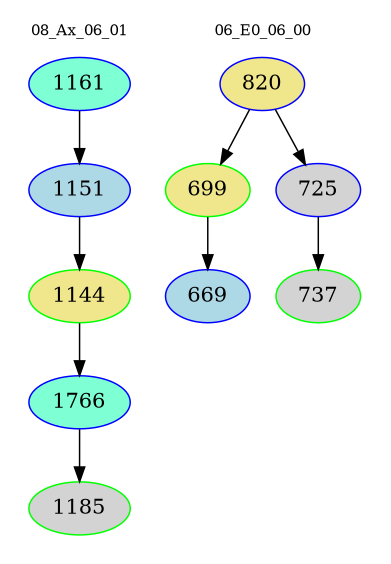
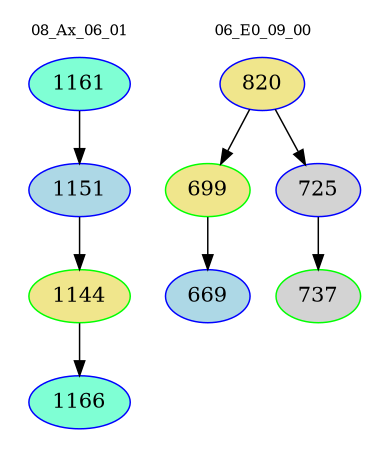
cluster "06_E0_06_00": label "06_E0_06_00" -> "06_E0_09_00"
node "1766": label "1766" -> "1166"
node "1185": removed
